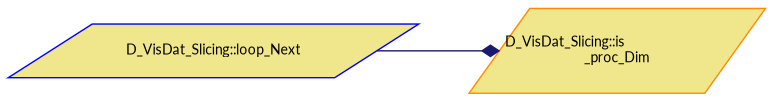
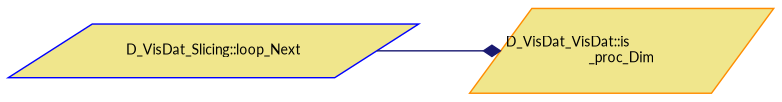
node "D_VisDat_Slicing::is _proc_Dim": label "D_VisDat_Slicing::is _proc_Dim" -> "D_VisDat_VisDat::is _proc_Dim"
